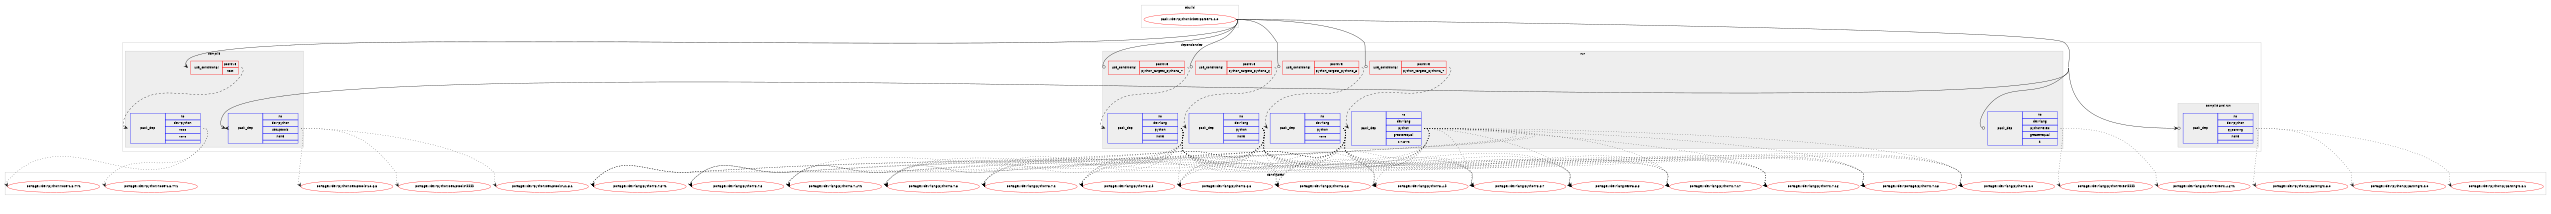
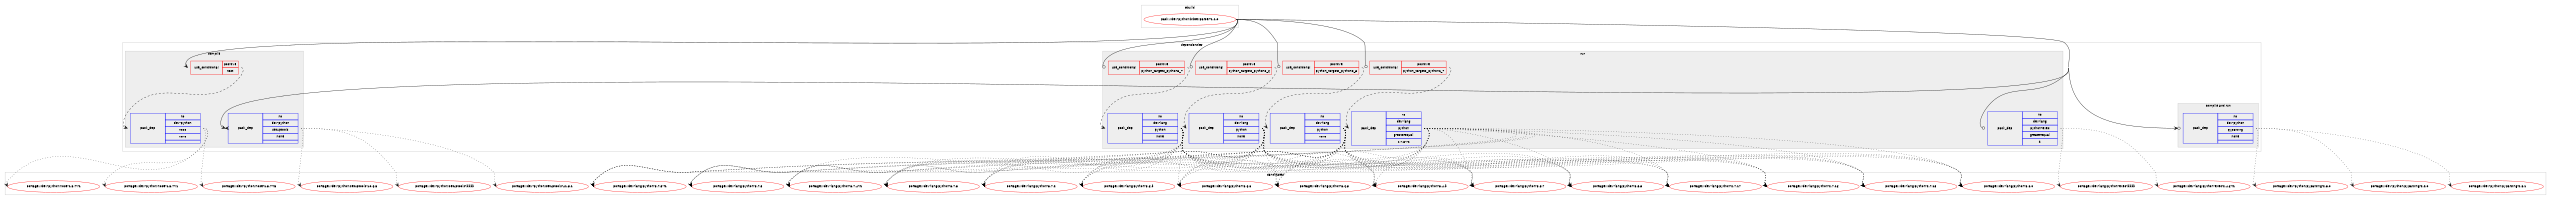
node "portage://dev-python/nose-1.3.7-r3": added
node "portage://dev-lang/test-3.5.5": label "portage://dev-lang/test-3.5.5" -> "portage://dev-lang/python-3.5.5"
node "portage://dev-portage/python-2.7.15": label "portage://dev-portage/python-2.7.15" -> "portage://dev-lang/python-2.7.15"
